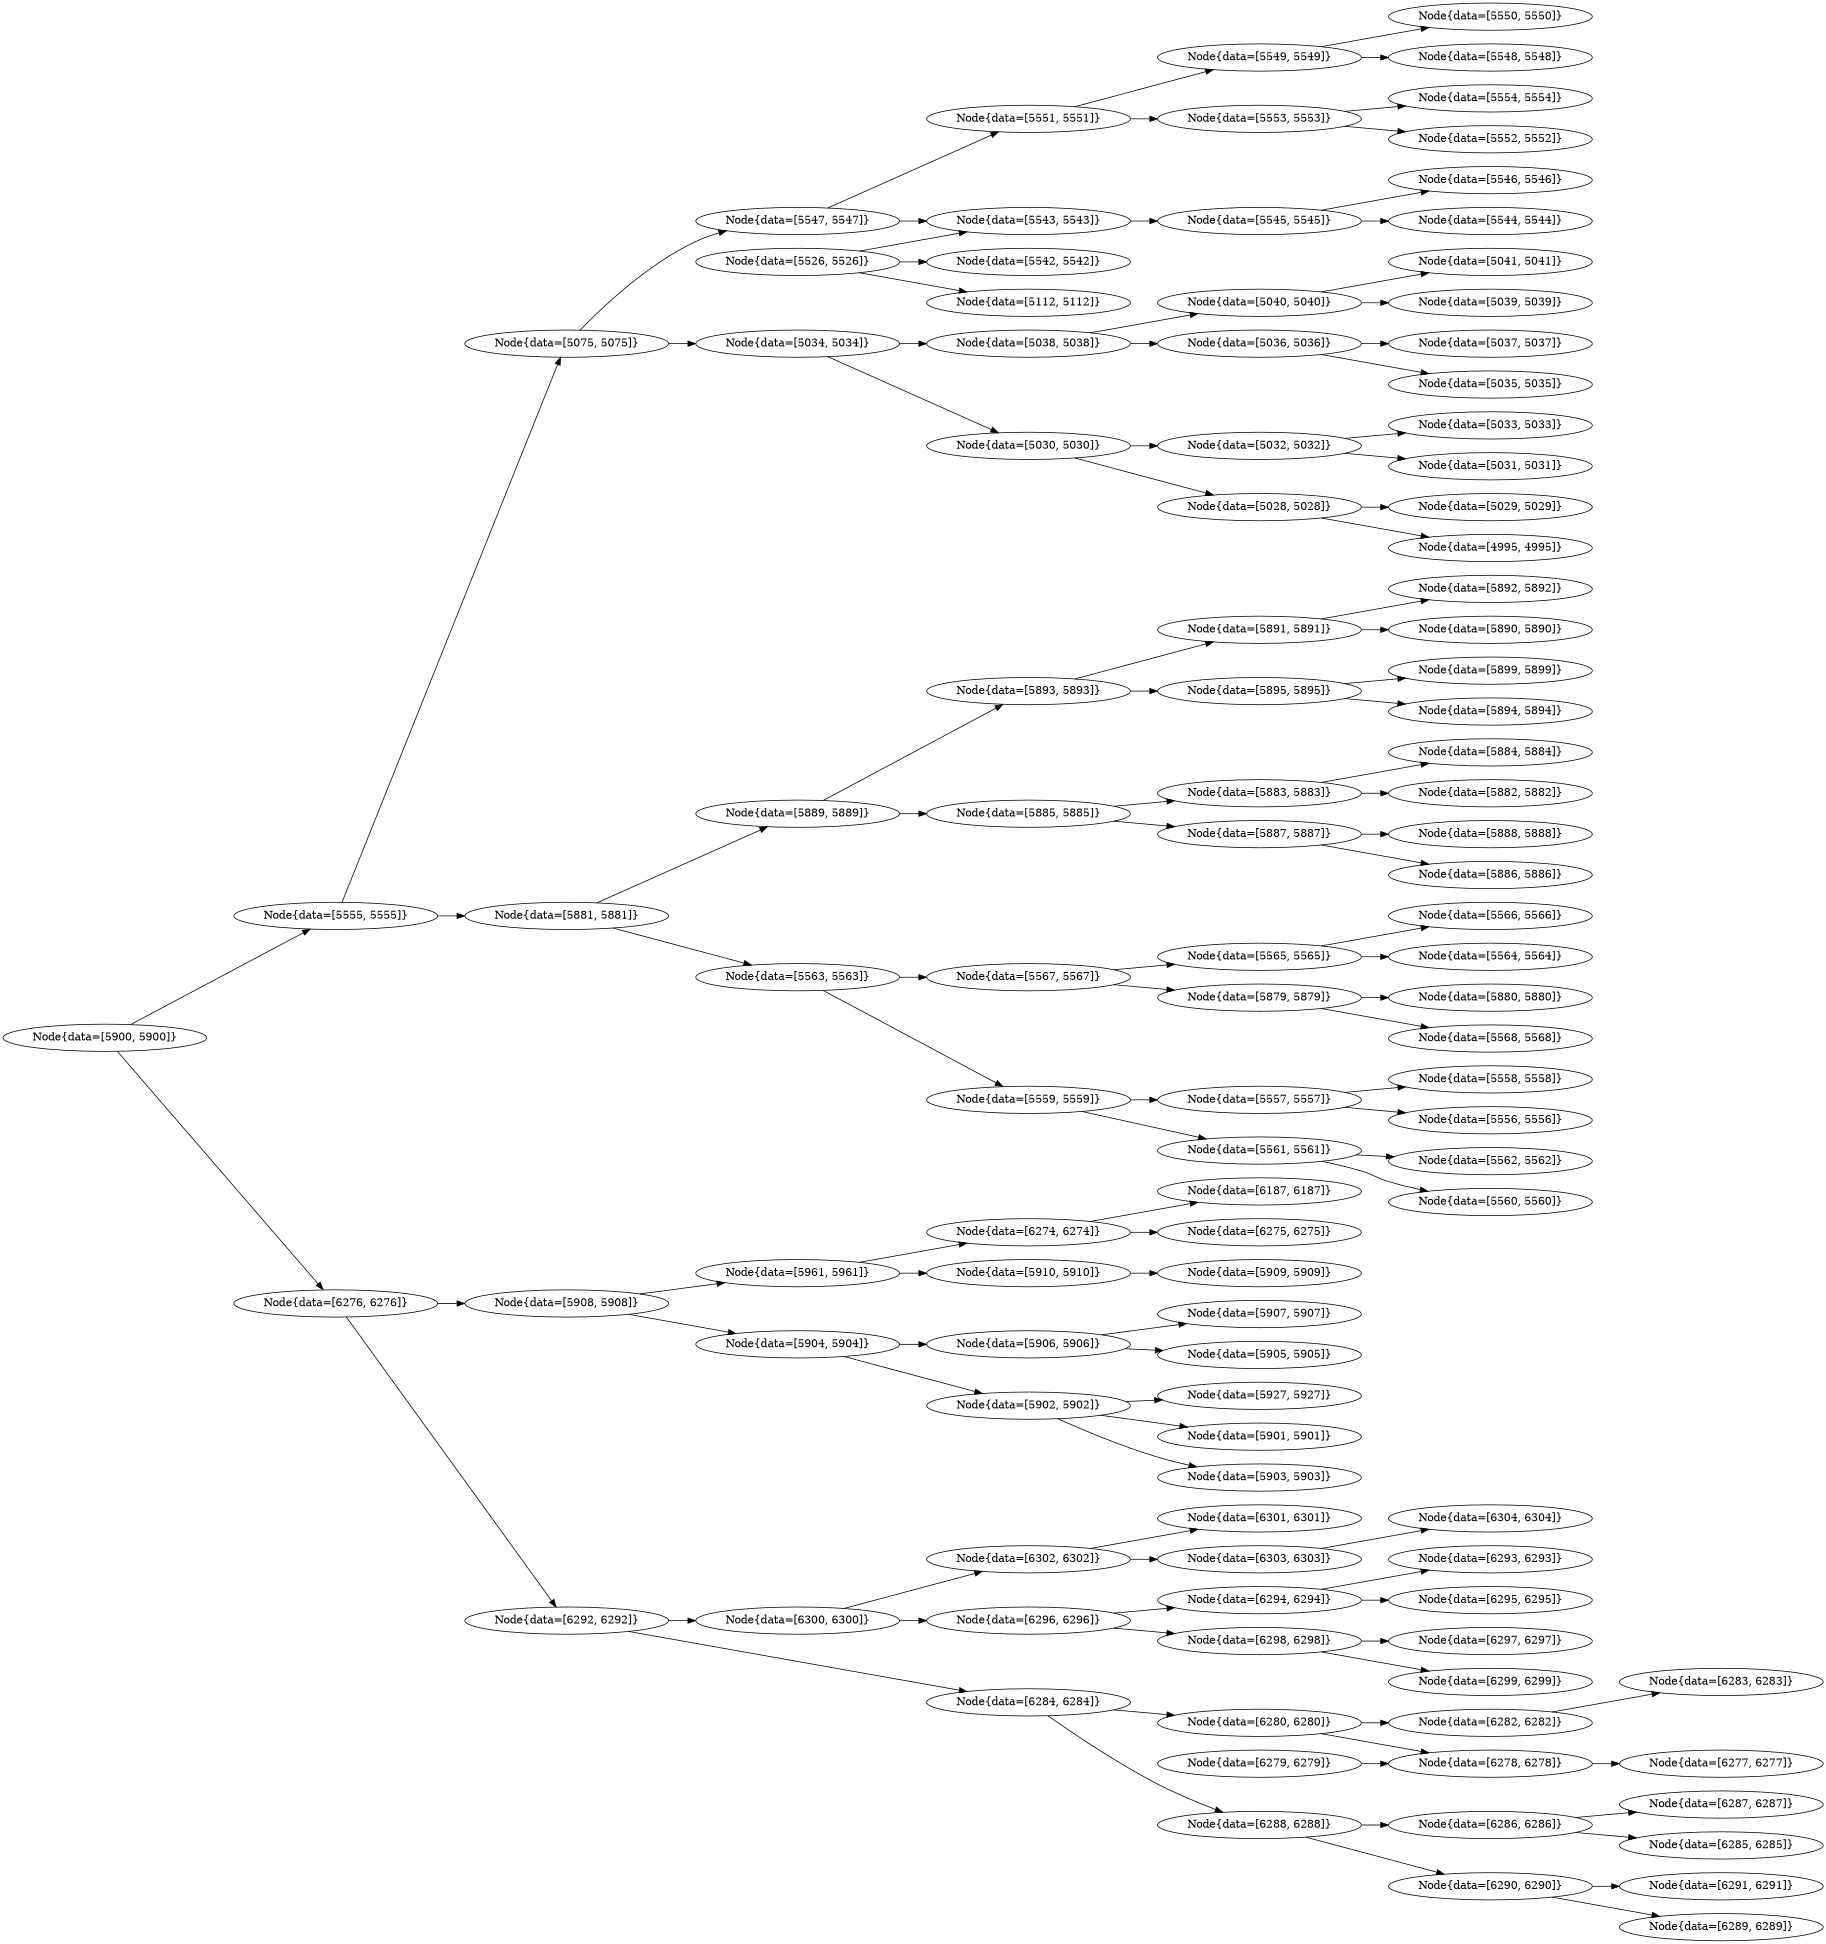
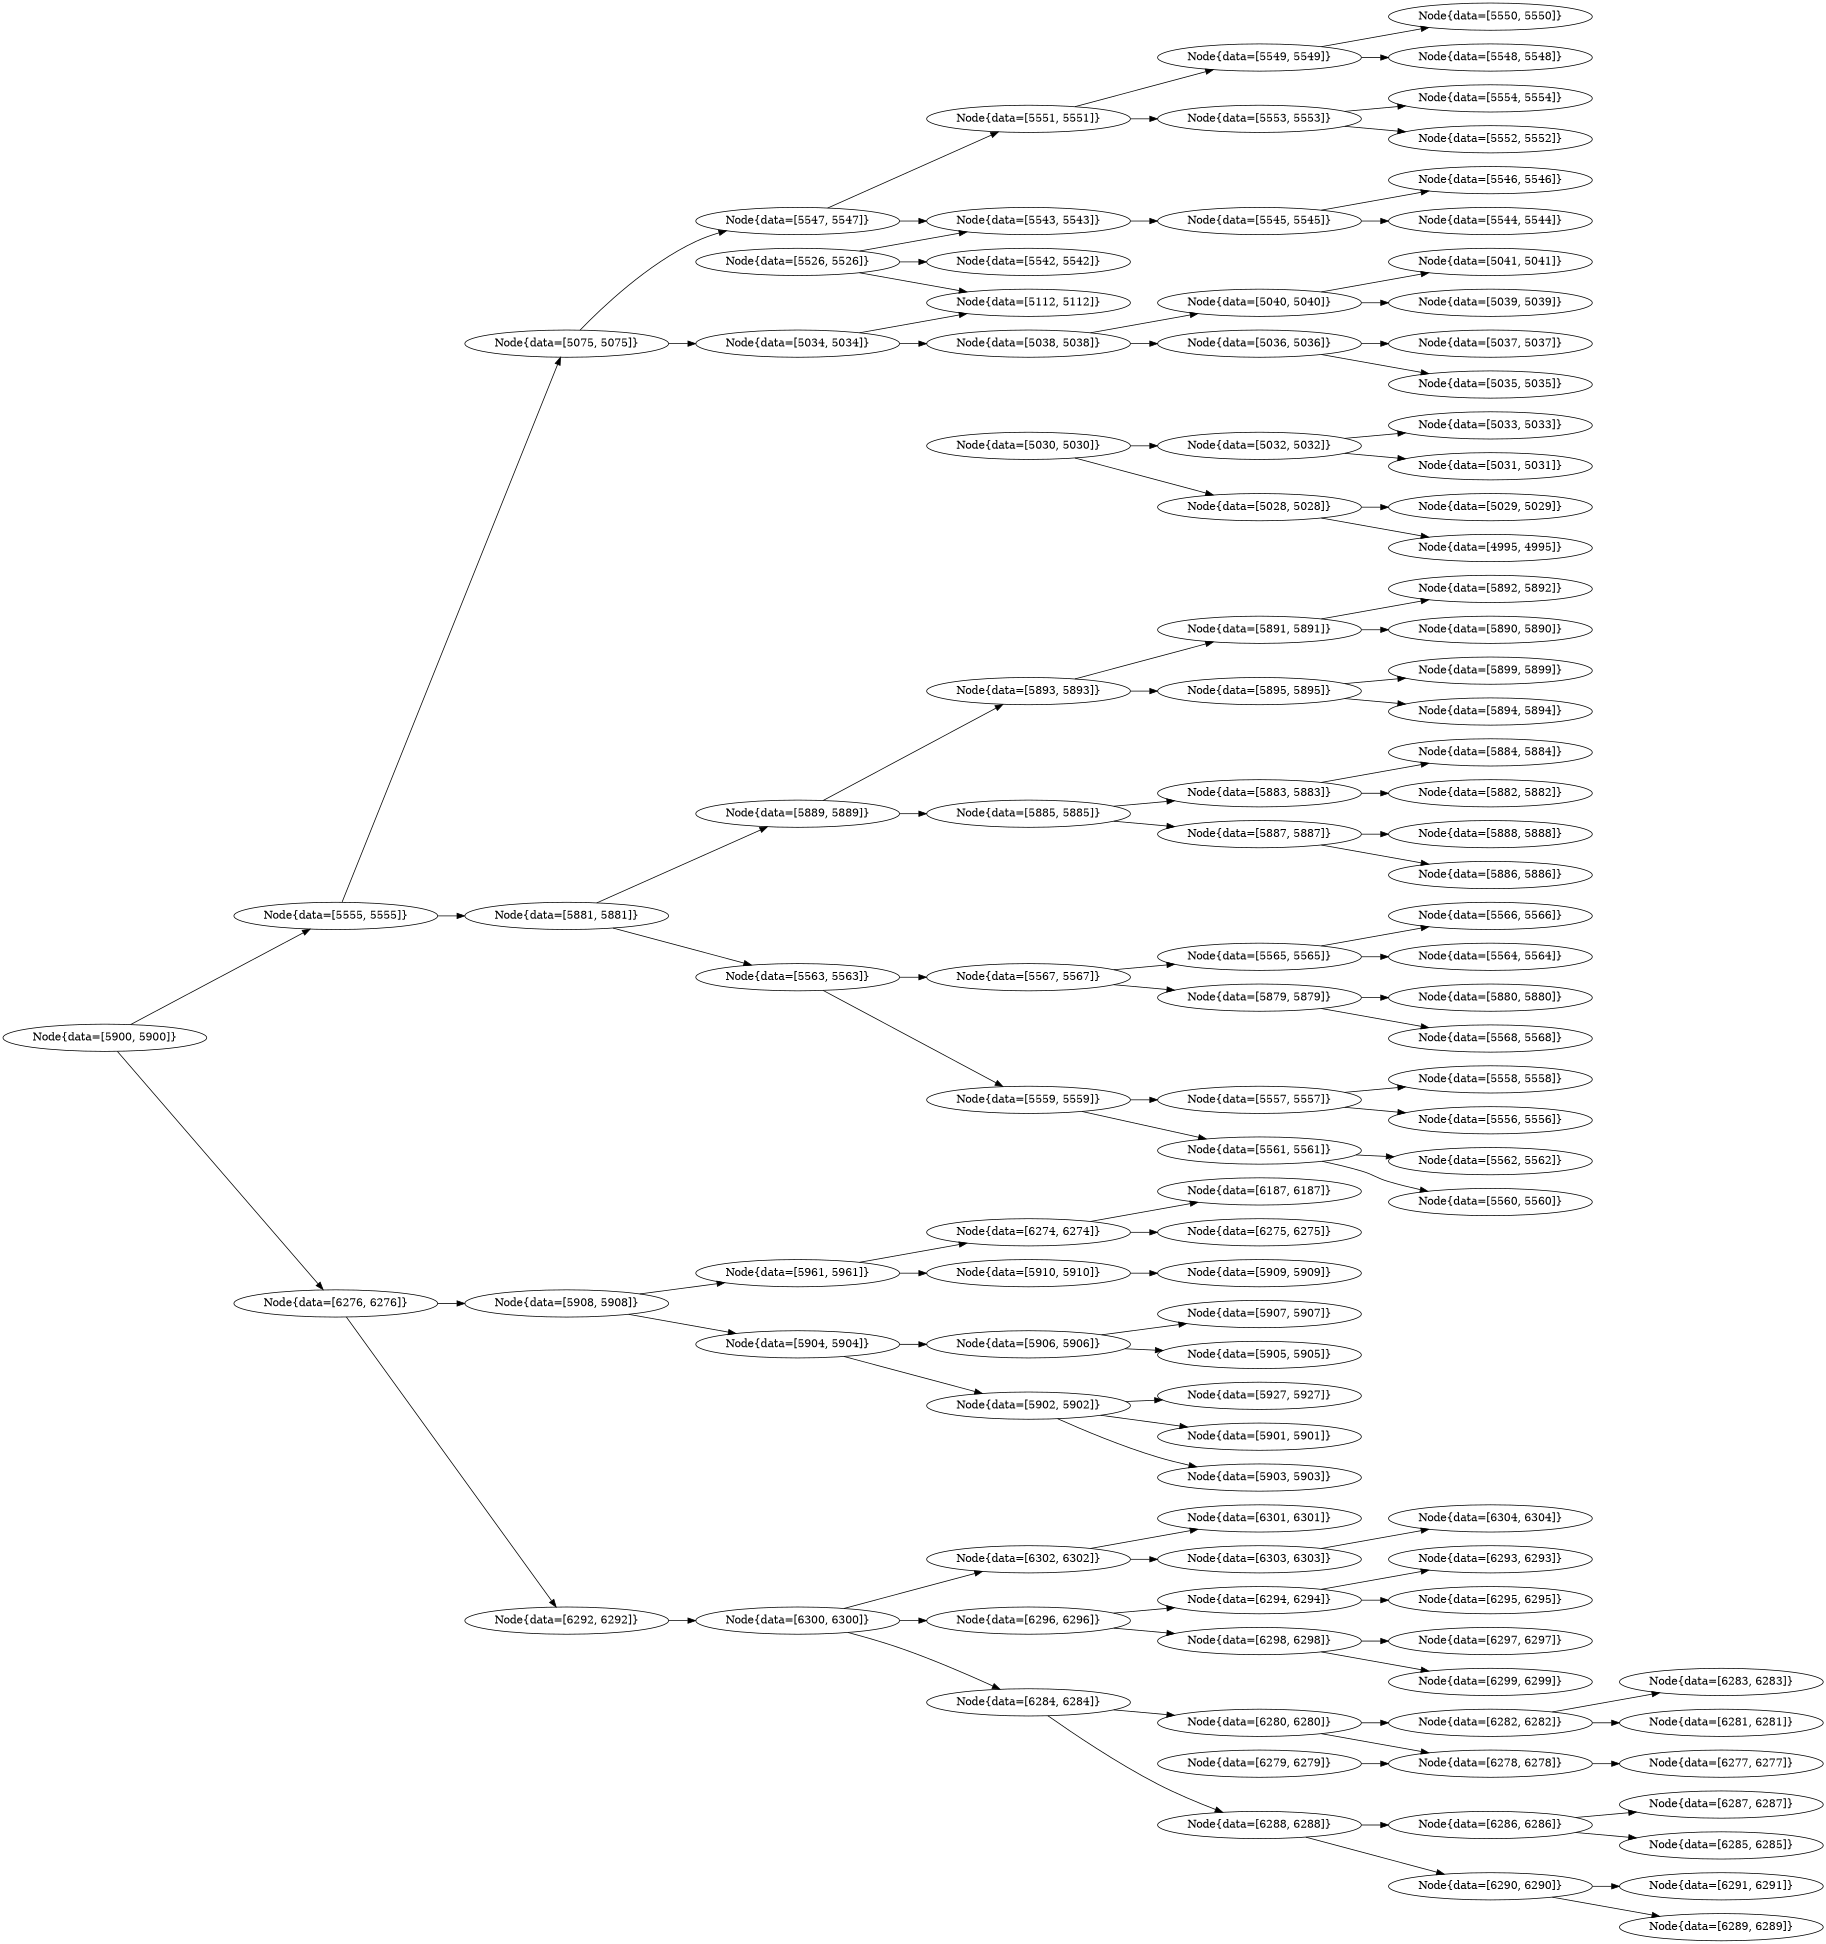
edge "Node{data=[5034, 5034]}" -> "Node{data=[5030, 5030]}": now "Node{data=[5034, 5034]}" -> "Node{data=[5112, 5112]}"
edge "Node{data=[6292, 6292]}" -> "Node{data=[6284, 6284]}": now "Node{data=[6300, 6300]}" -> "Node{data=[6284, 6284]}"
node "Node{data=[6281, 6281]}": added
